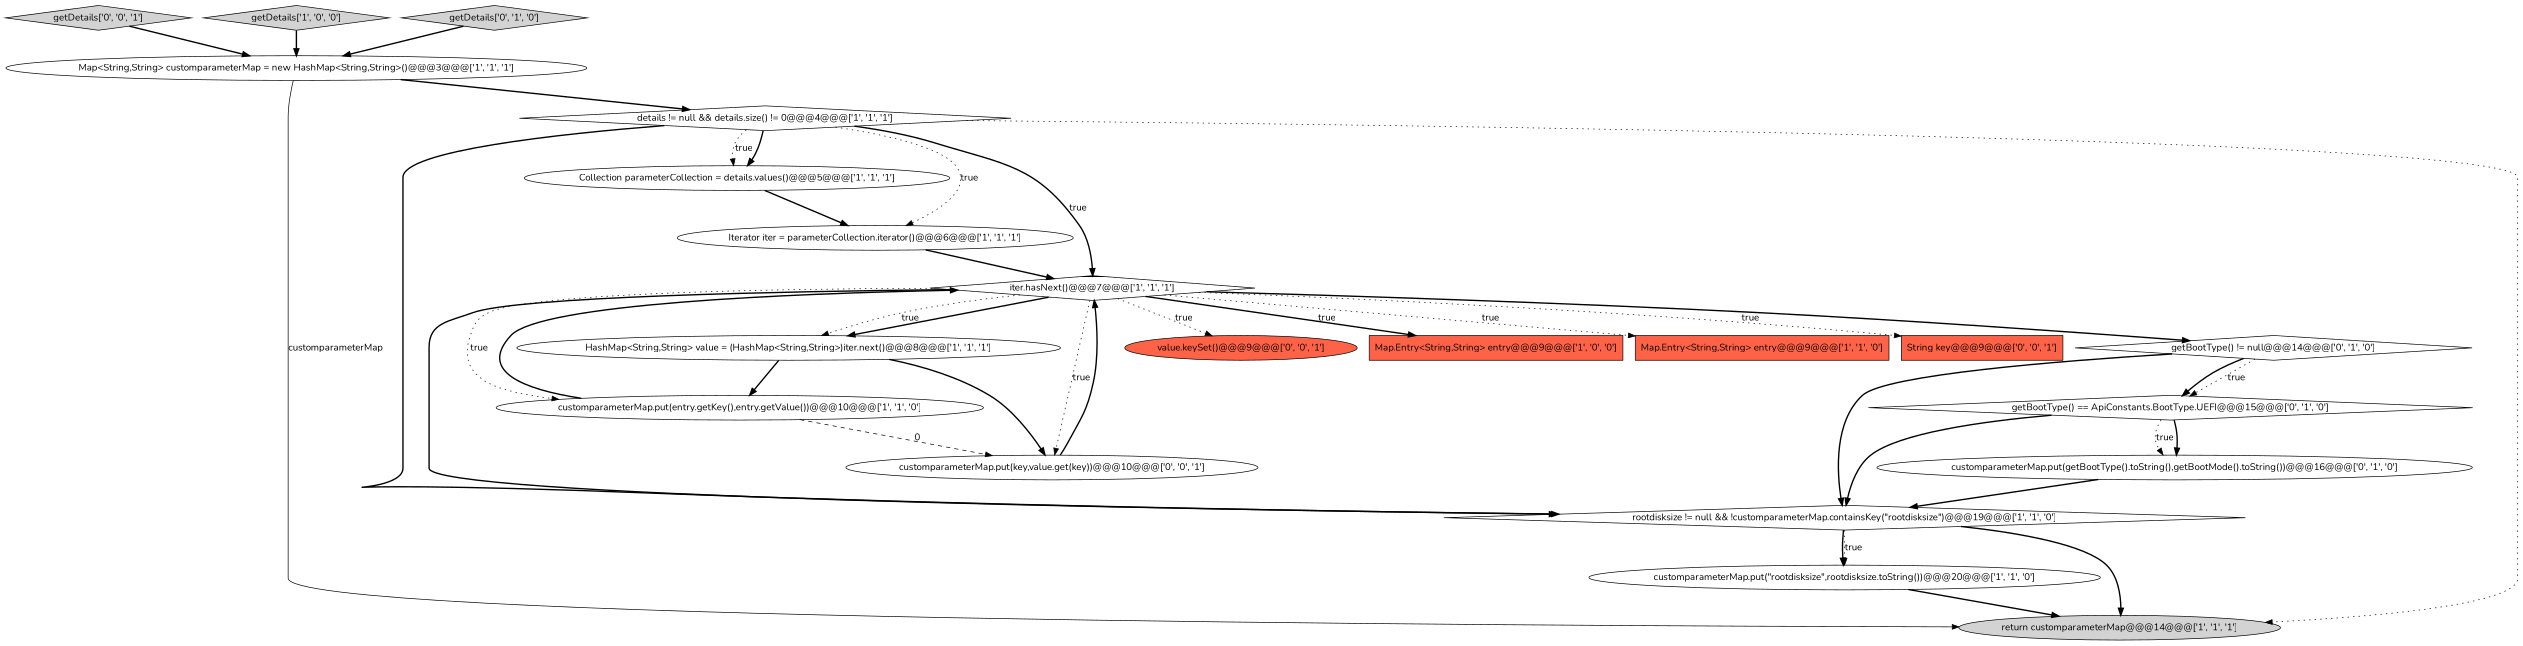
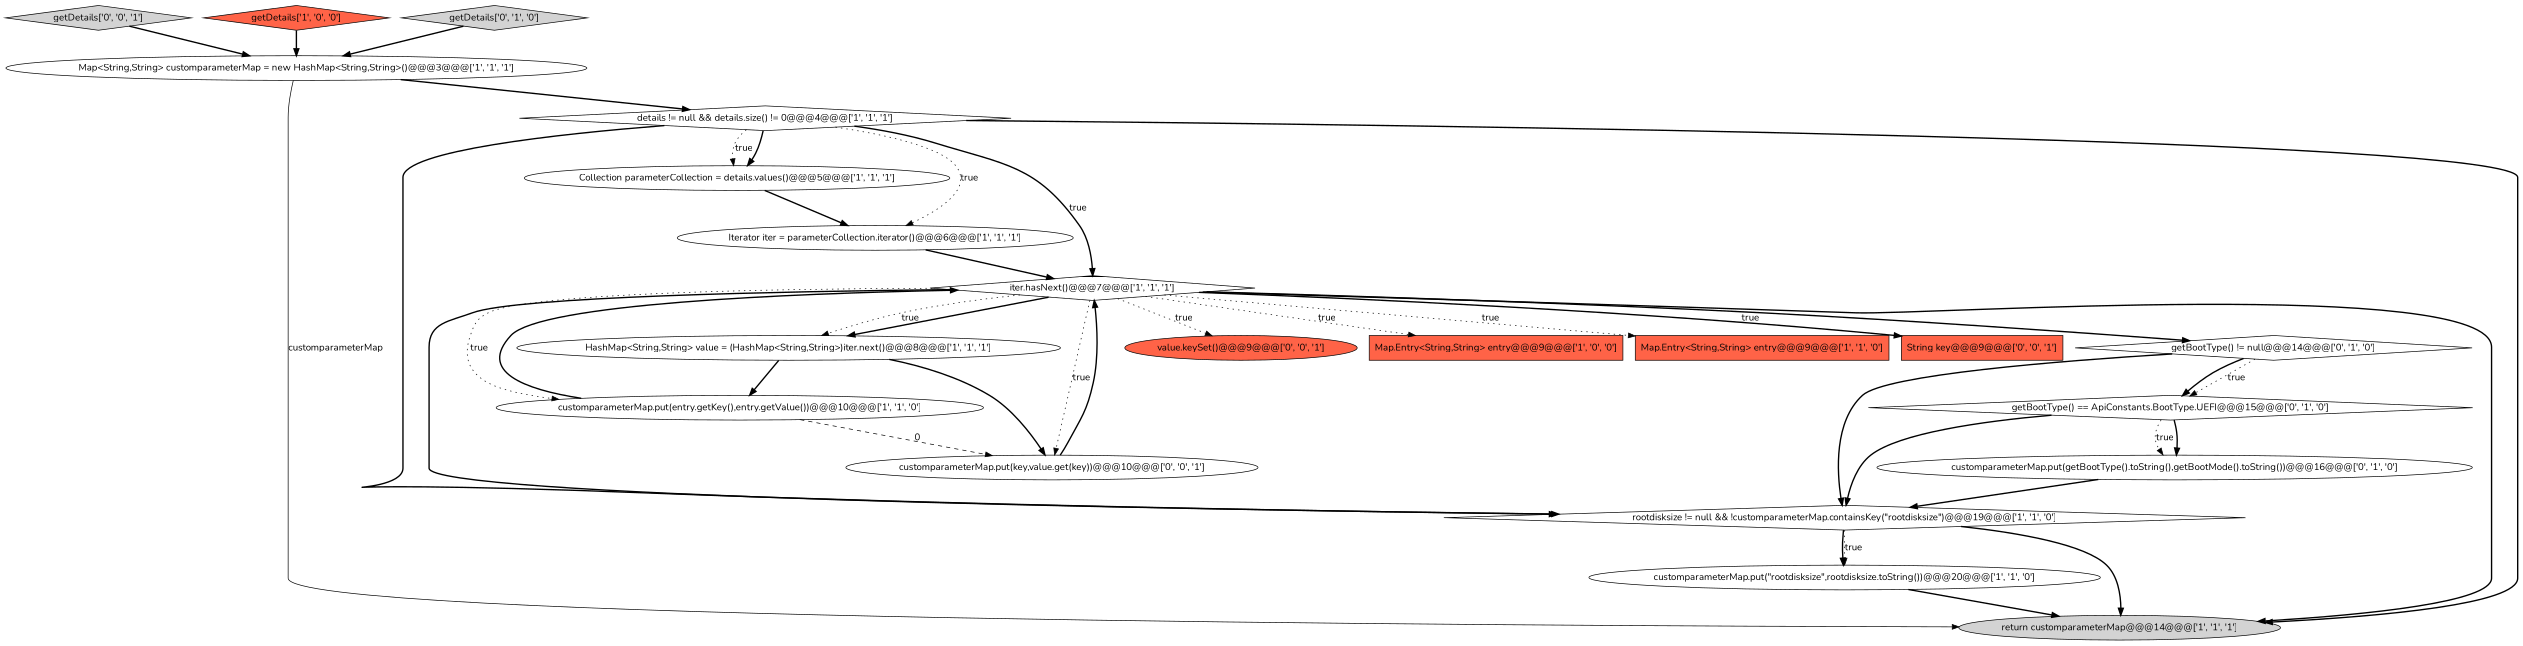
node "getDetails['1', '0', '0']": fillcolor lightgray -> tomato
edge "details != null && details.size() != 0@@@4@@@['1', '1', '1']" -> "return customparameterMap@@@14@@@['1', '1', '1']": style dotted -> bold
edge "iter.hasNext()@@@7@@@['1', '1', '1']" -> "return customparameterMap@@@14@@@['1', '1', '1']": added
edge "iter.hasNext()@@@7@@@['1', '1', '1']" -> "String key@@@9@@@['0', '0', '1']": style dotted -> bold
edge "iter.hasNext()@@@7@@@['1', '1', '1']" -> "Map.Entry<String,String> entry@@@9@@@['1', '0', '0']": style bold -> dotted
